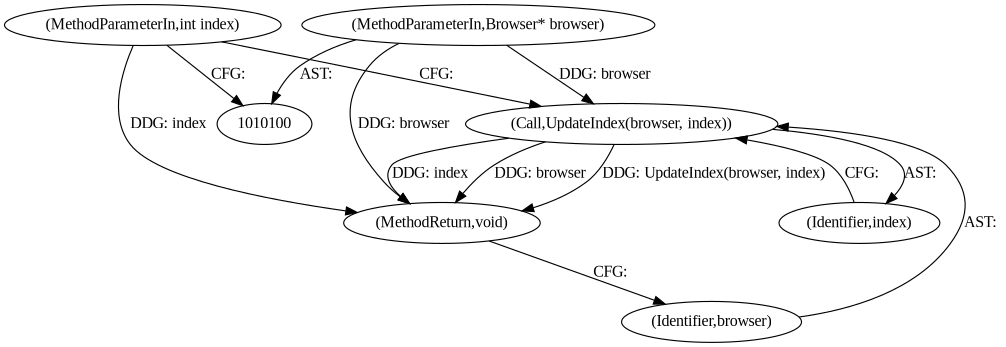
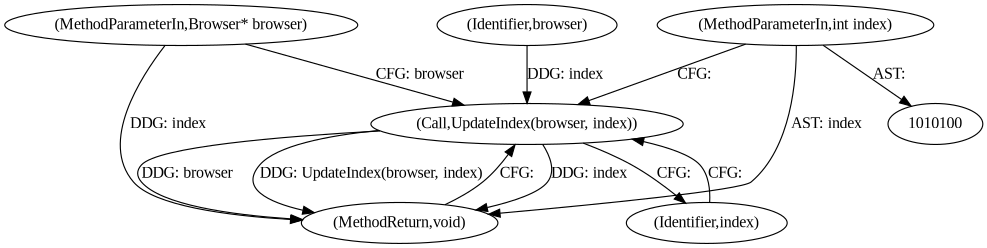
edge "(MethodParameterIn,Browser* browser)" -> "1010100": removed, label "AST:"
edge "(MethodParameterIn,int index)" -> "1010100": label "CFG: " -> "AST: "
edge "(MethodParameterIn,Browser* browser)" -> "(Call,UpdateIndex(browser, index))": label "DDG: browser" -> "CFG: browser"
edge "(MethodParameterIn,int index)" -> "(MethodReturn,void)": label "DDG: index" -> "AST: index"
edge "(MethodParameterIn,Browser* browser)" -> "(MethodReturn,void)": label "DDG: browser" -> "DDG: index"
edge "(Call,UpdateIndex(browser, index))" -> "(Identifier,index)": label "AST: " -> "CFG: "
edge "(Identifier,browser)" -> "(Call,UpdateIndex(browser, index))": label "AST: " -> "DDG: index"
edge "(MethodReturn,void)" -> "(Identifier,browser)": now "(MethodReturn,void)" -> "(Call,UpdateIndex(browser, index))"
